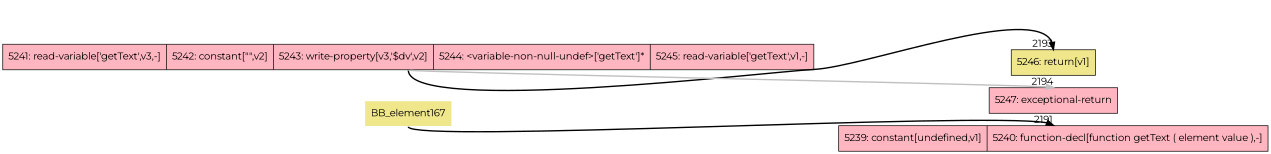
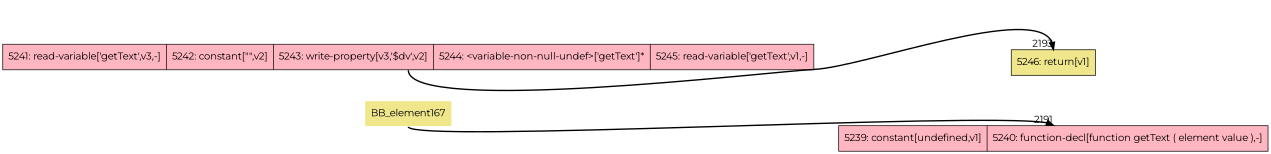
node "5247: exceptional-return": removed
